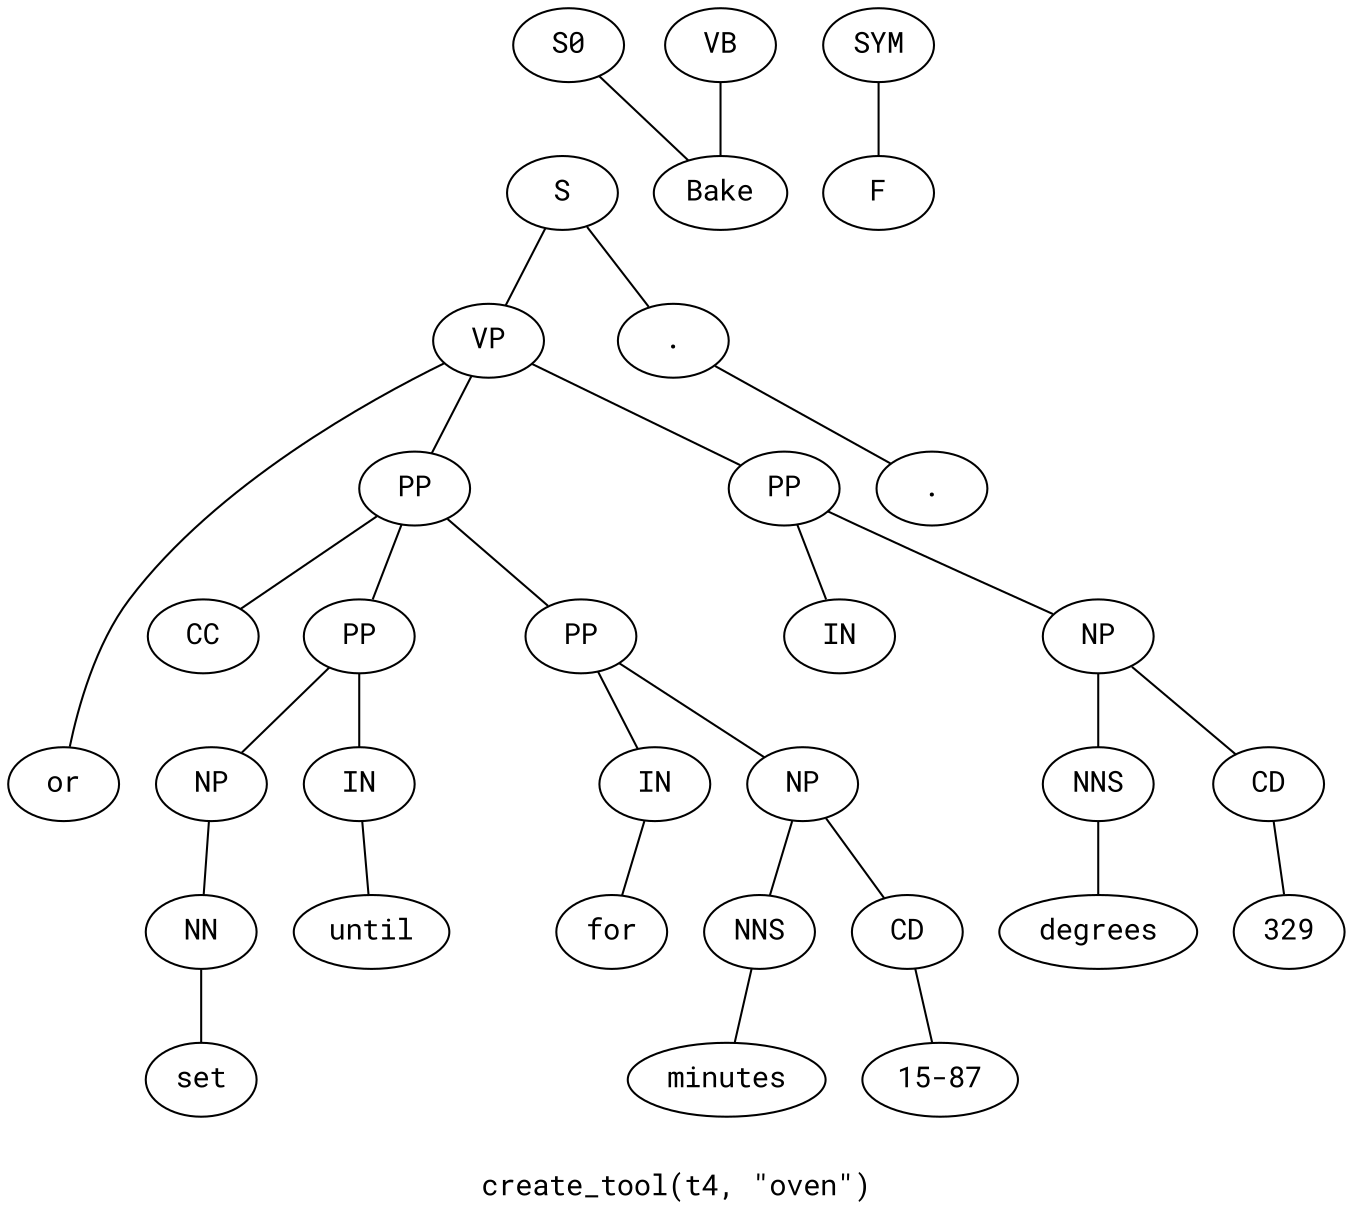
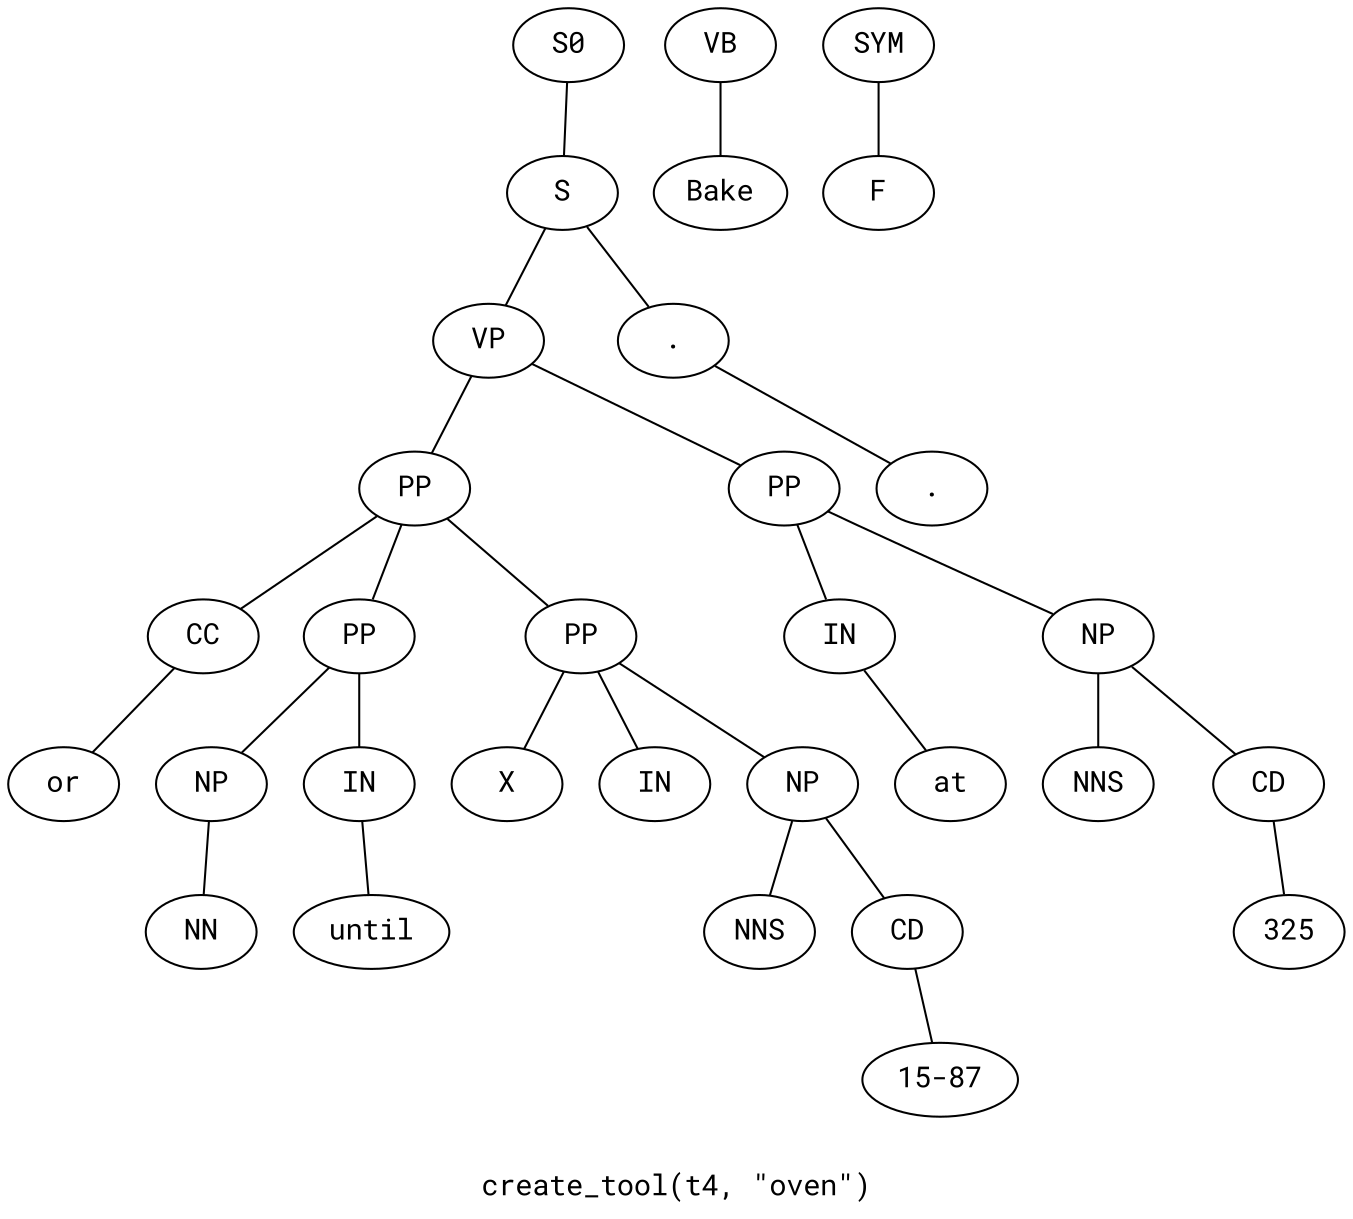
edge "S0" -- "Bake": now "S0" -- "S"
edge "VP" -- "or": now "CC" -- "or"
node "X": added
node "at": added
node "for": removed
node "degrees": removed
node "329": label "329" -> "325"
node "set": removed
node "minutes": removed
